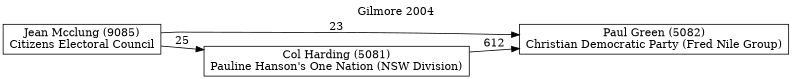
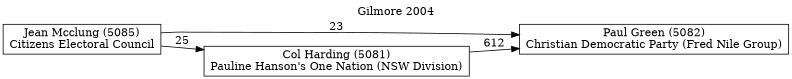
node "Jean Mcclung (9085) Citizens Electoral Council": label "Jean Mcclung (9085) Citizens Electoral Council" -> "Jean Mcclung (5085) Citizens Electoral Council"
